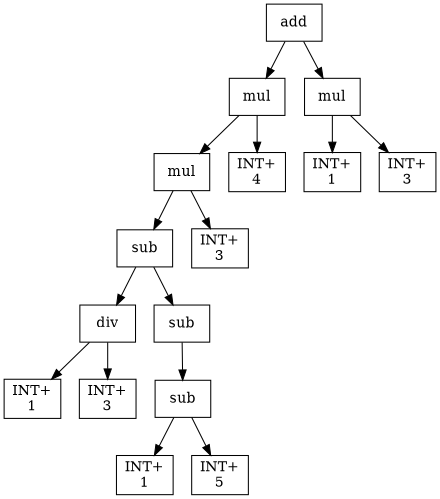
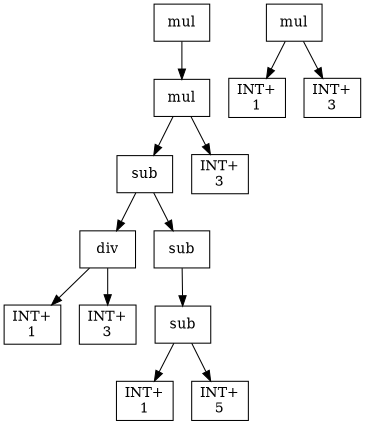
node "add": removed
node "INT+ 4": removed
